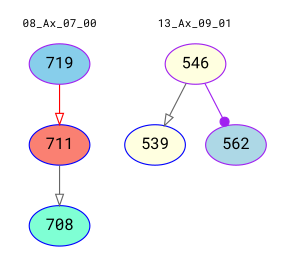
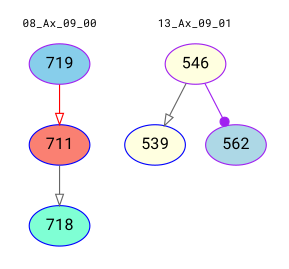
cluster "08_Ax_07_00": label "08_Ax_07_00" -> "08_Ax_09_00"
node "708": label "708" -> "718"
